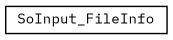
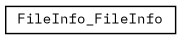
node "SoInput_FileInfo": label "SoInput_FileInfo" -> "FileInfo_FileInfo"
